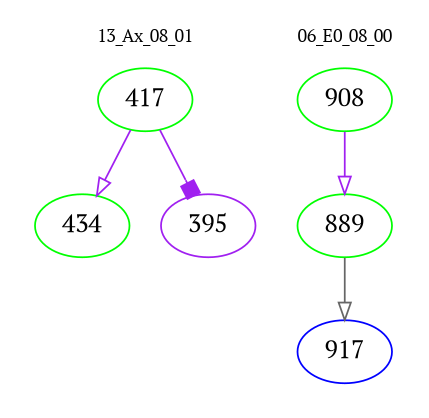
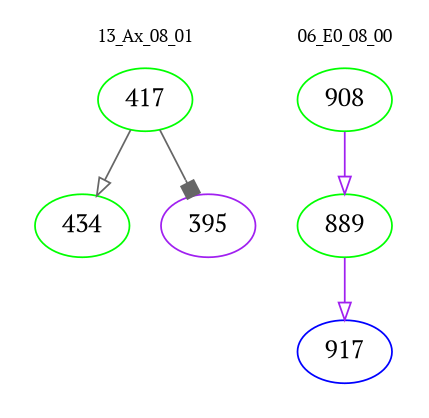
edge "417" -> "434": color purple -> gray40
edge "417" -> "395": color purple -> gray40
edge "889" -> "917": color gray40 -> purple
